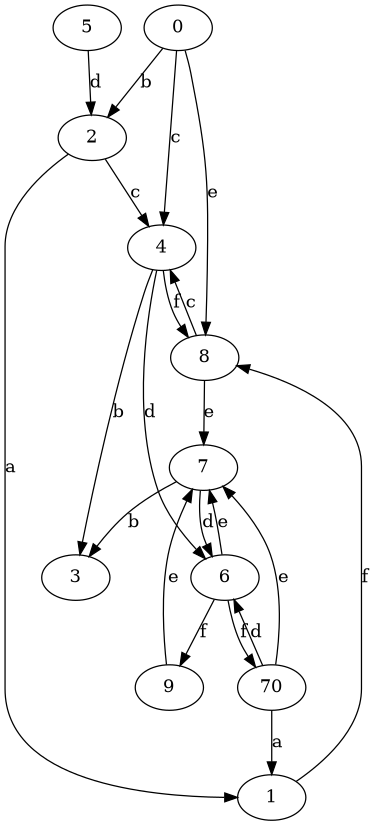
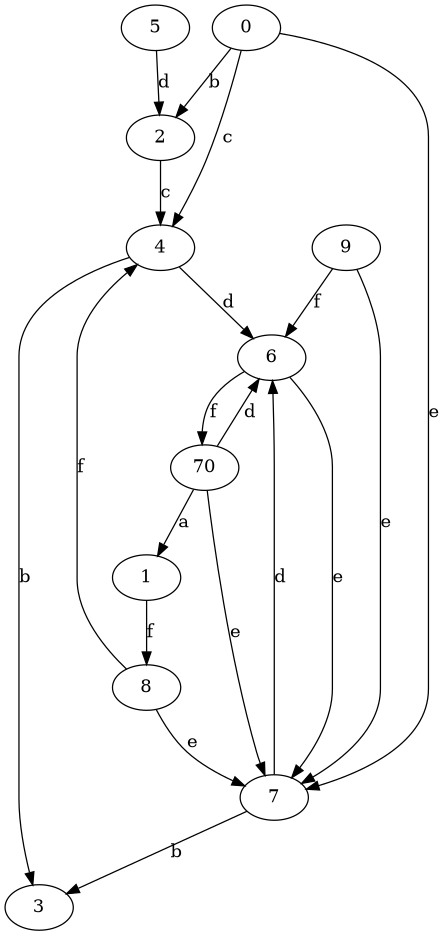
edge "0" -> "8": now "0" -> "7"
edge "4" -> "8": removed, label "f"
edge "8" -> "4": label "c" -> "f"
edge "2" -> "1": removed, label "a"
edge "6" -> "9": reversed
